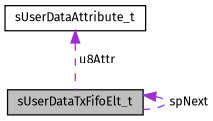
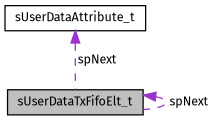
edge "sUserDataTxFifoElt_t" -> "sUserDataAttribute_t": label " u8Attr" -> " spNext"
